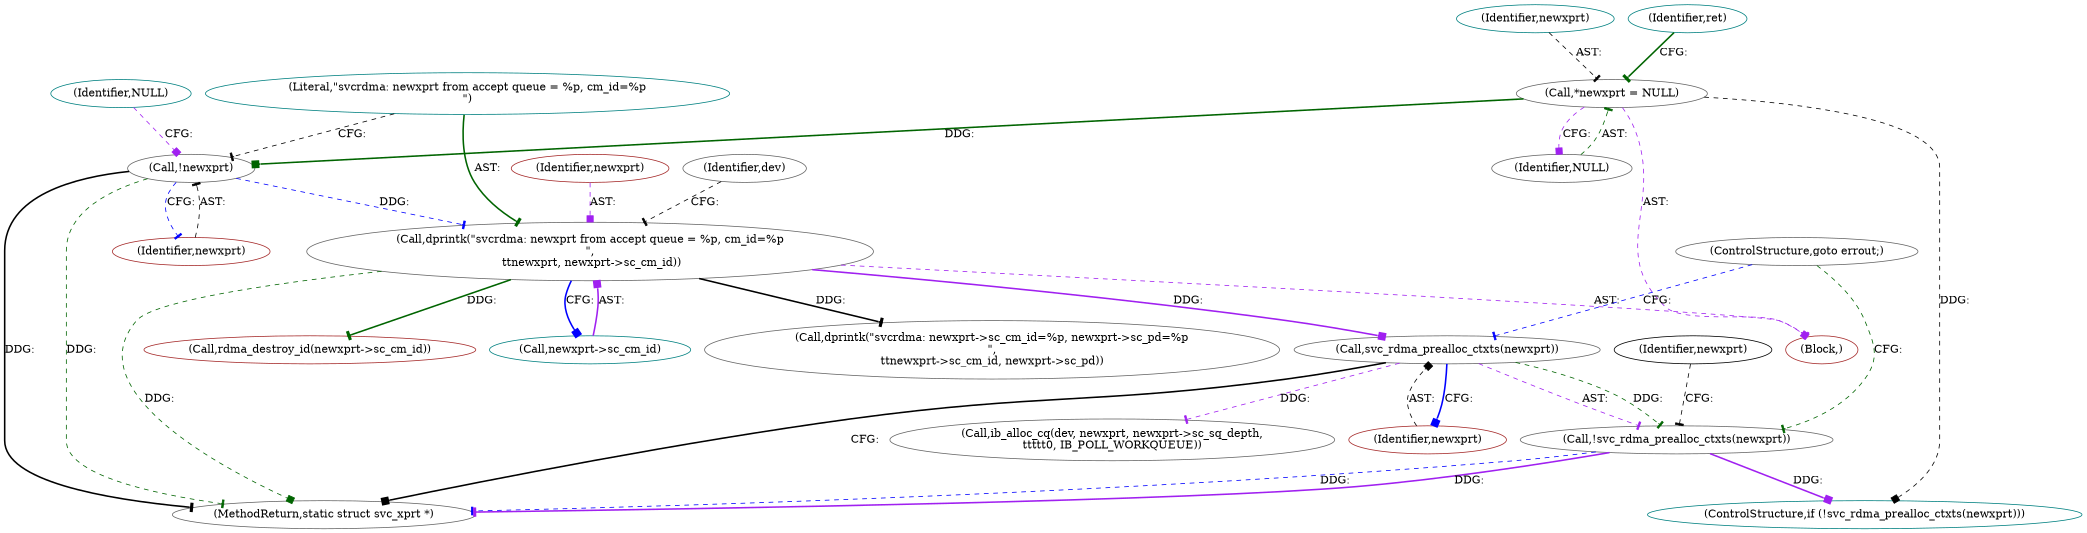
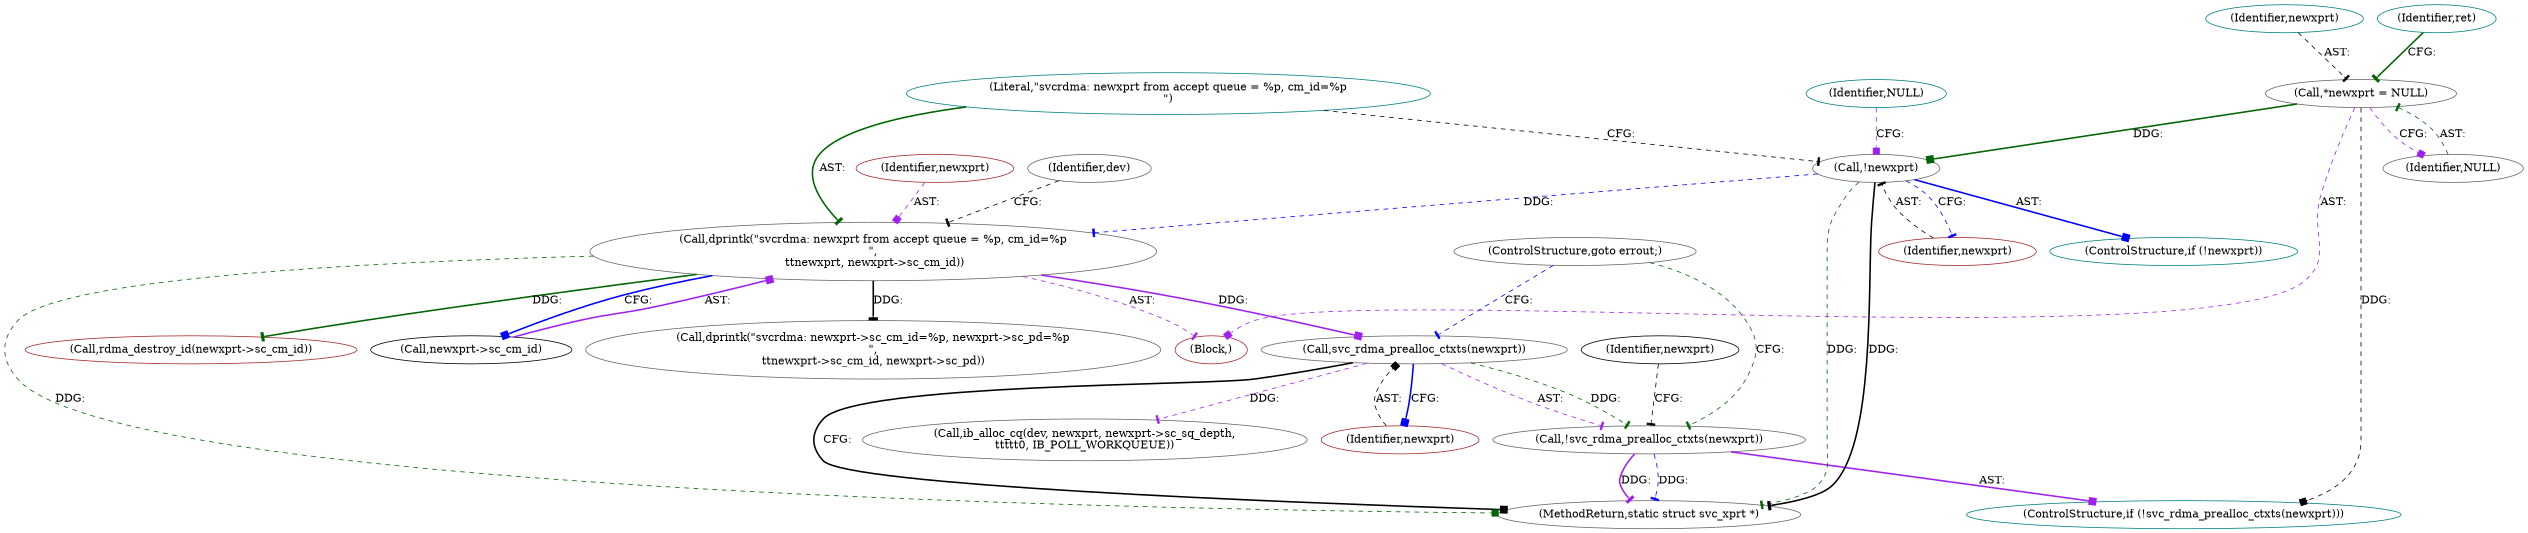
node "(ControlStructure,if (!newxprt))": added
node "(Call,newxprt->sc_cm_id)": color teal -> black
edge "(Call,!svc_rdma_prealloc_ctxts(newxprt))" -> "(ControlStructure,if (!svc_rdma_prealloc_ctxts(newxprt)))": label "DDG: " -> "AST: "
